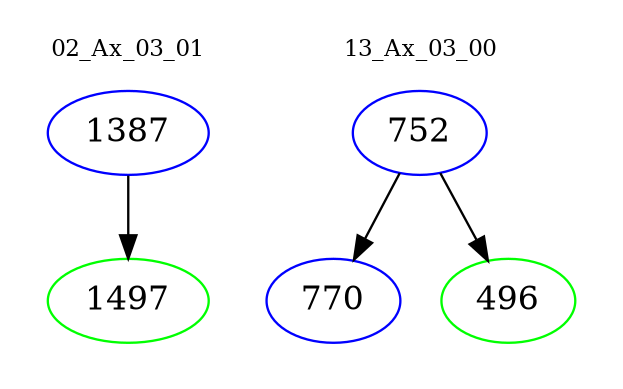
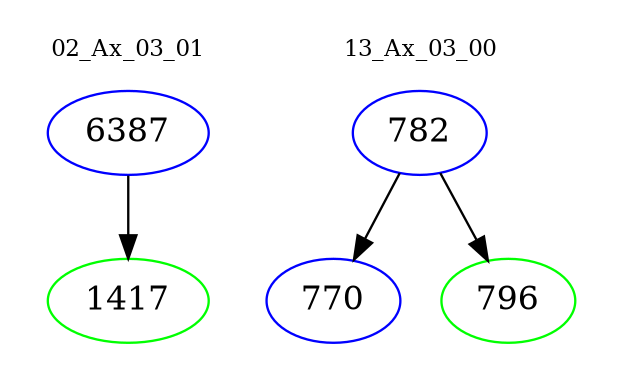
node "1387": label "1387" -> "6387"
node "752": label "752" -> "782"
node "1497": label "1497" -> "1417"
node "496": label "496" -> "796"
